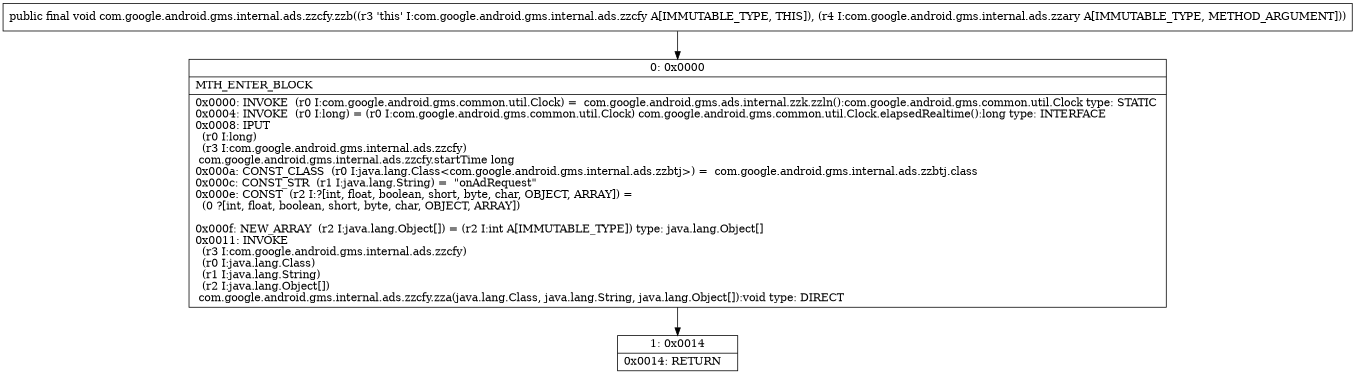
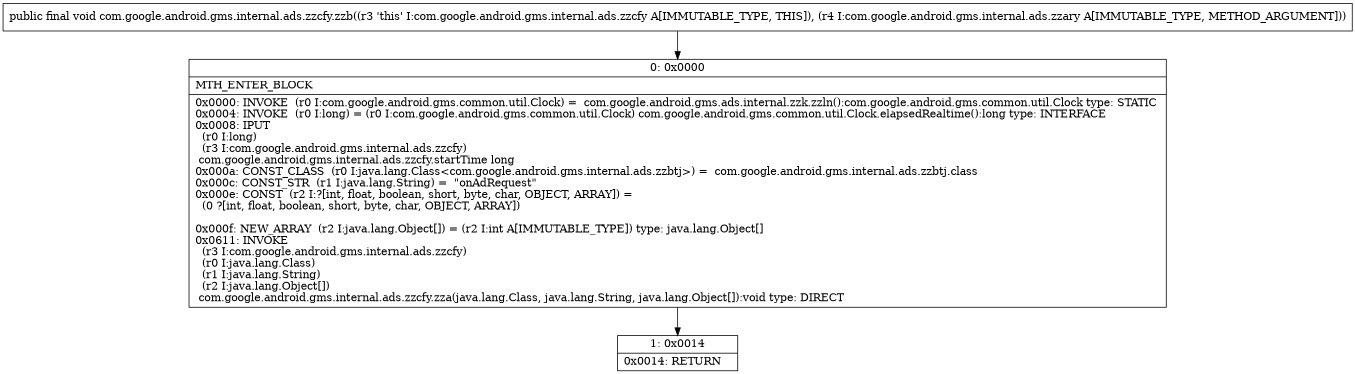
node "0: 0x0000": text "0x0011: INVOKE" -> "0x0611: INVOKE"
